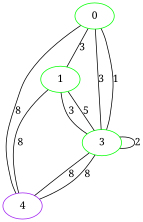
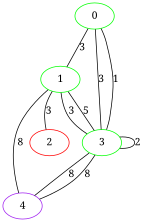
edge "0" -- "4": removed, label "8"
node "2": added
